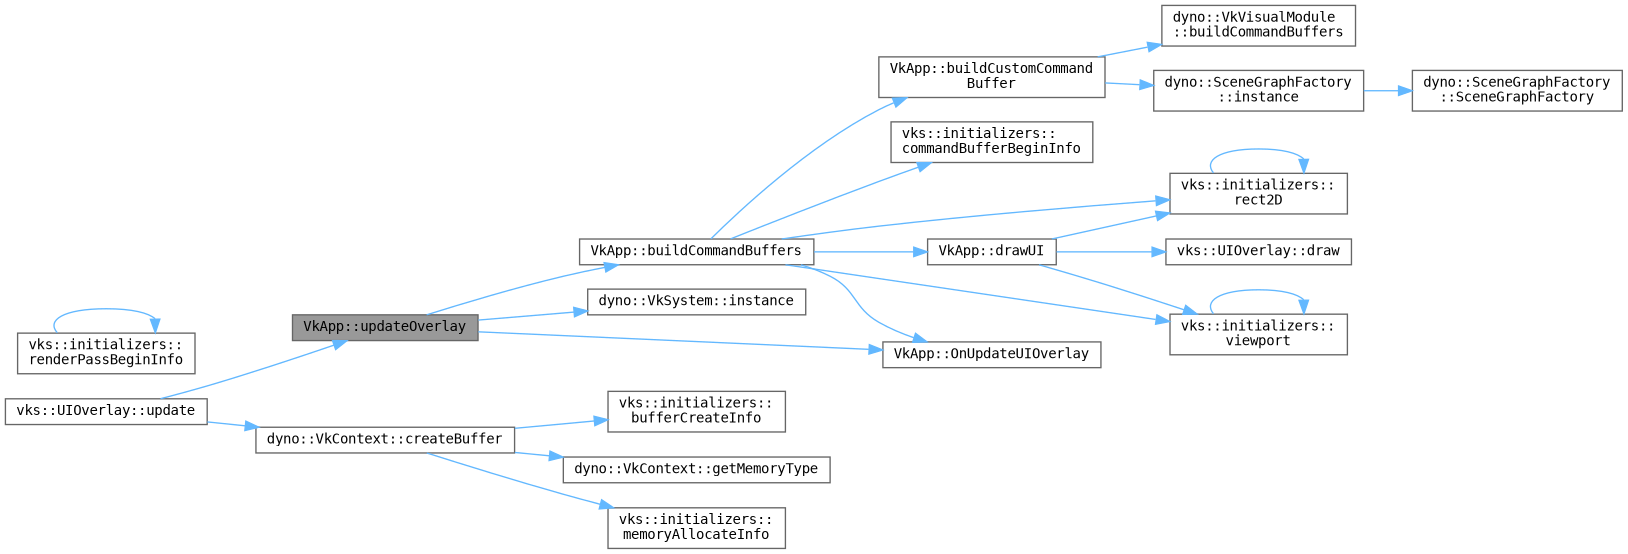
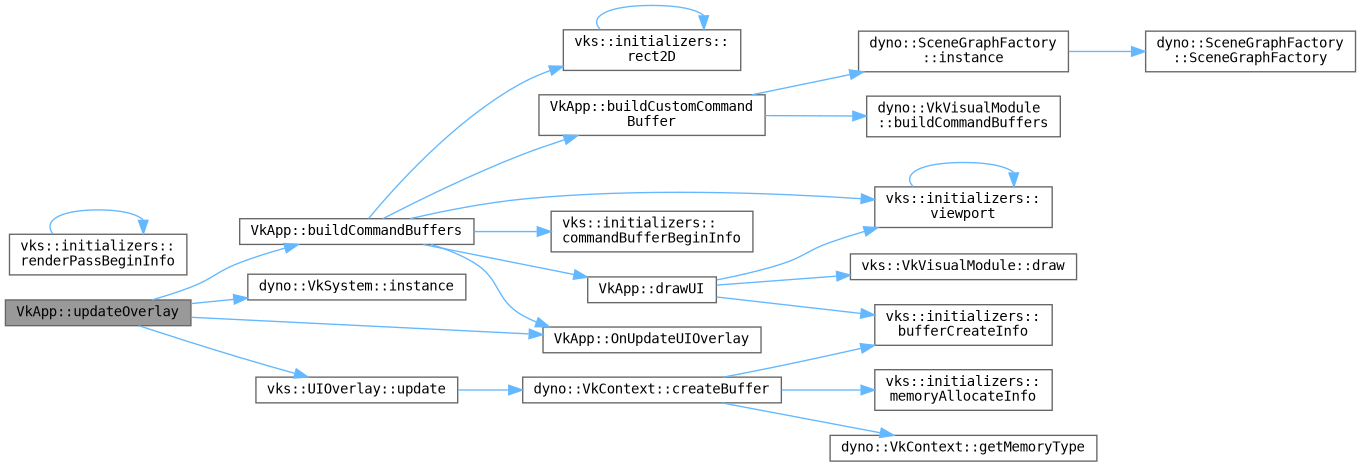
edge "VkApp::drawUI" -> "vks::initializers:: rect2D": now "VkApp::drawUI" -> "vks::initializers:: bufferCreateInfo"
node "vks::UIOverlay::draw": label "vks::UIOverlay::draw" -> "vks::VkVisualModule::draw"
edge "vks::UIOverlay::update" -> "VkApp::updateOverlay": reversed
